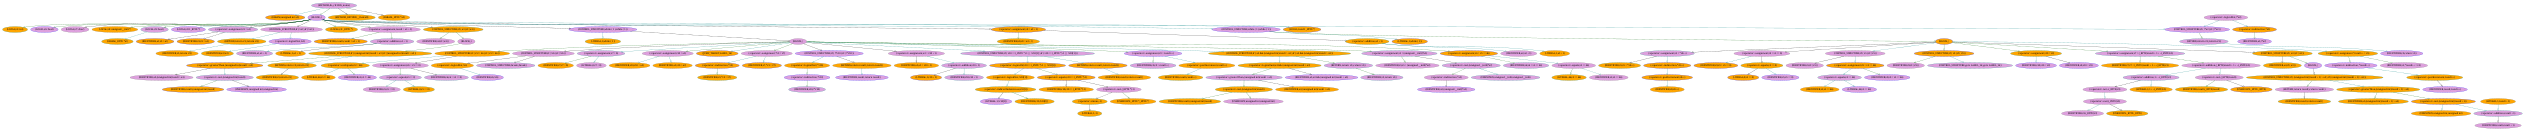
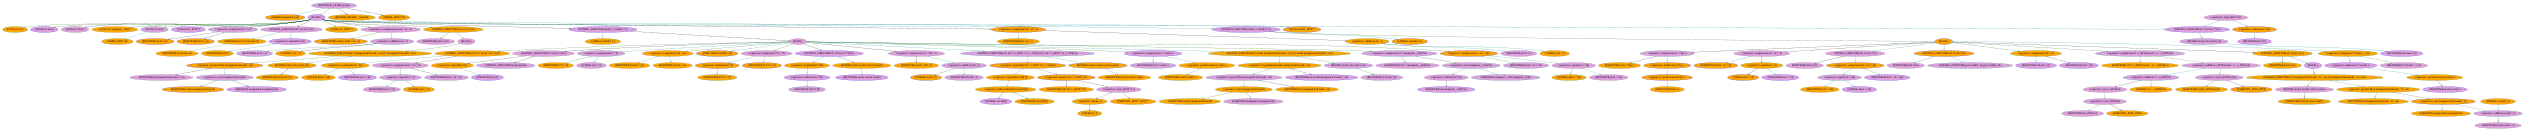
node "(<operator>.assignment,v10 = a2)": fillcolor plum -> orange
